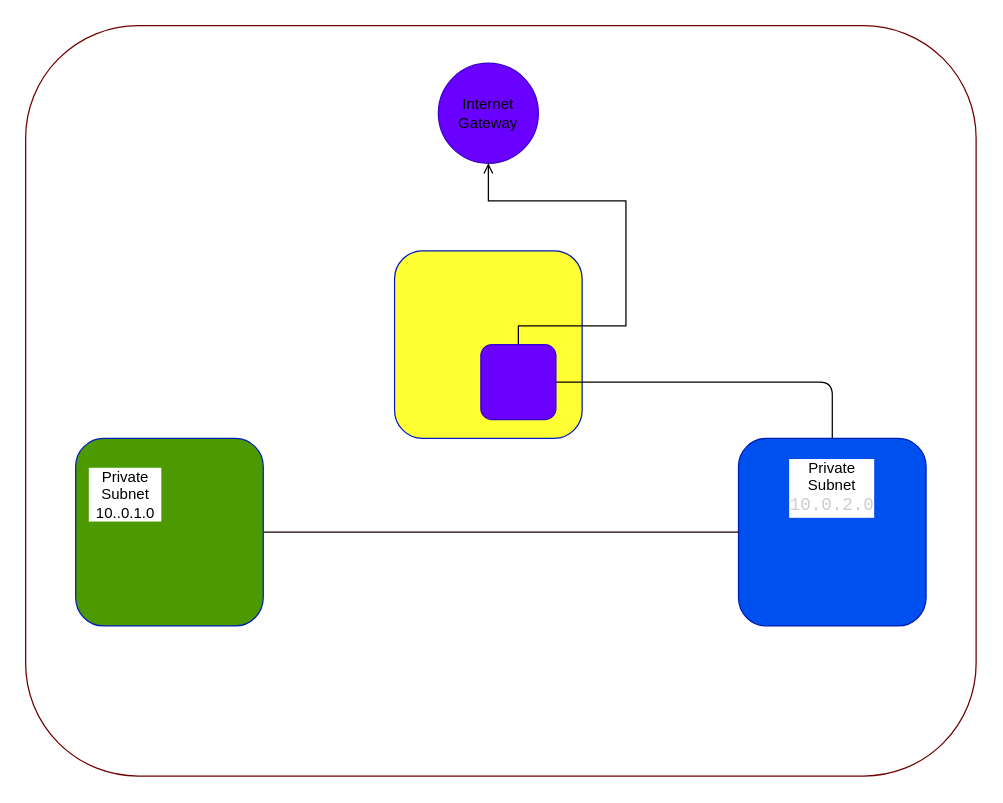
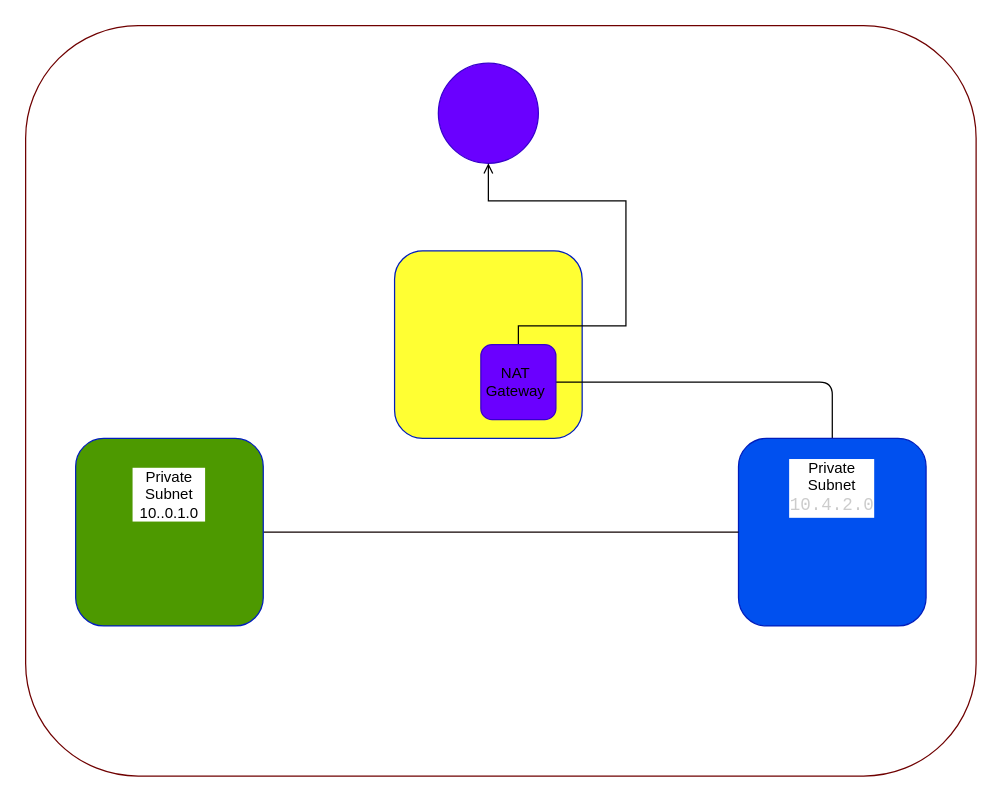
node "Internet Gateway": removed
node "NAT Gateway": added
node "Private Subnet 10.0.2.0": label "Private Subnet 10.0.2.0" -> "Private Subnet 10.4.2.0"
node "Private Subnet 10..0.1.0": moved (126, 494) -> (169, 494)
